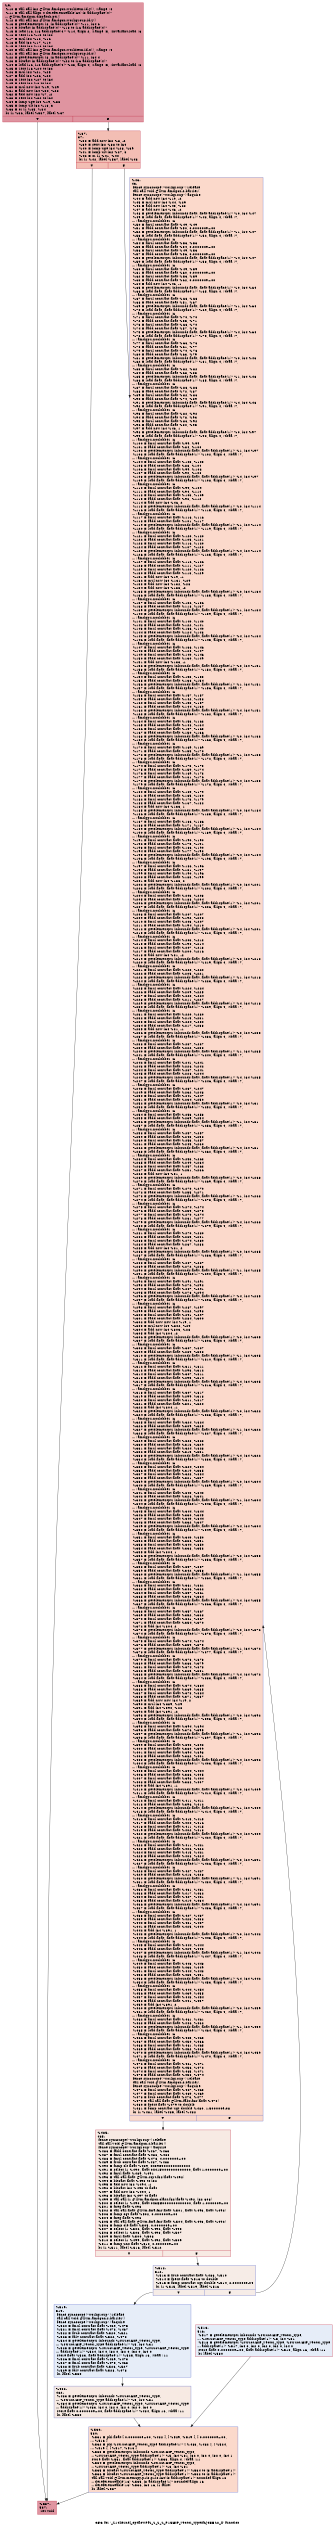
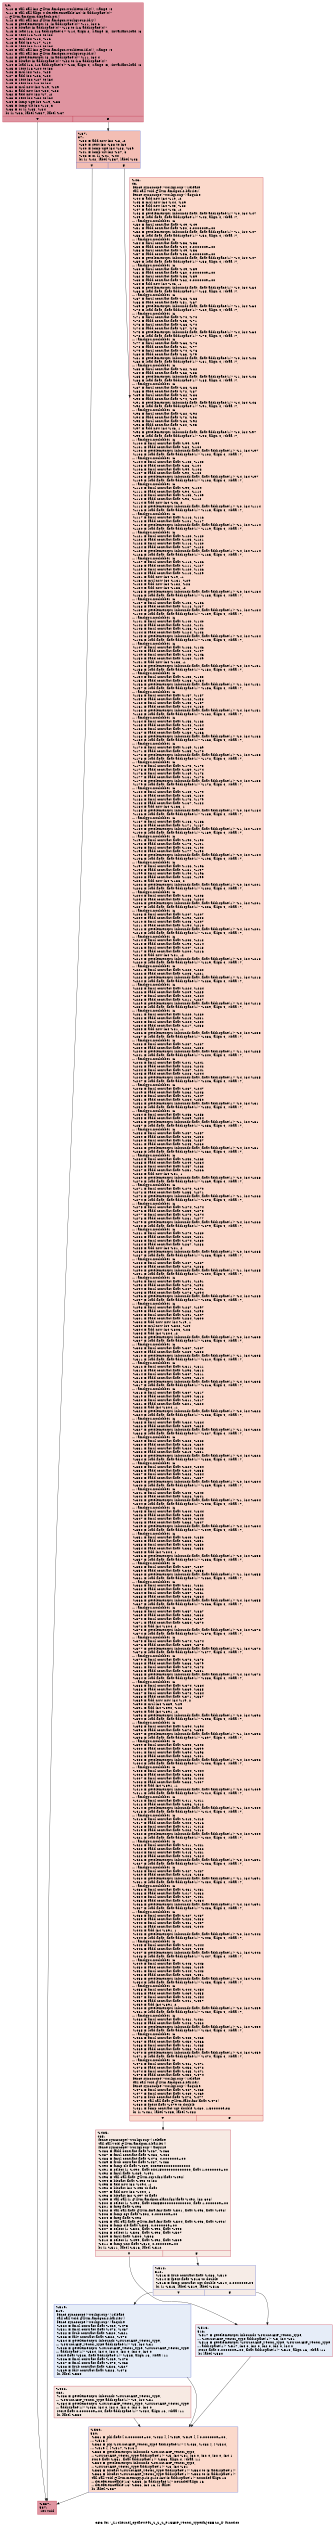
node "%37:": color #b70d28ff -> #3d50c3ff
node "%43:": color #3d50c3ff -> #b70d28ff
edge "%512:" -> "%43:": now "%512:" -> "%516:"
edge "%485:" -> "%516:": added
edge "%519:" -> "%482:": now "%519:" -> "%530:"
node "%482:": color #3d50c3ff -> #b70d28ff
